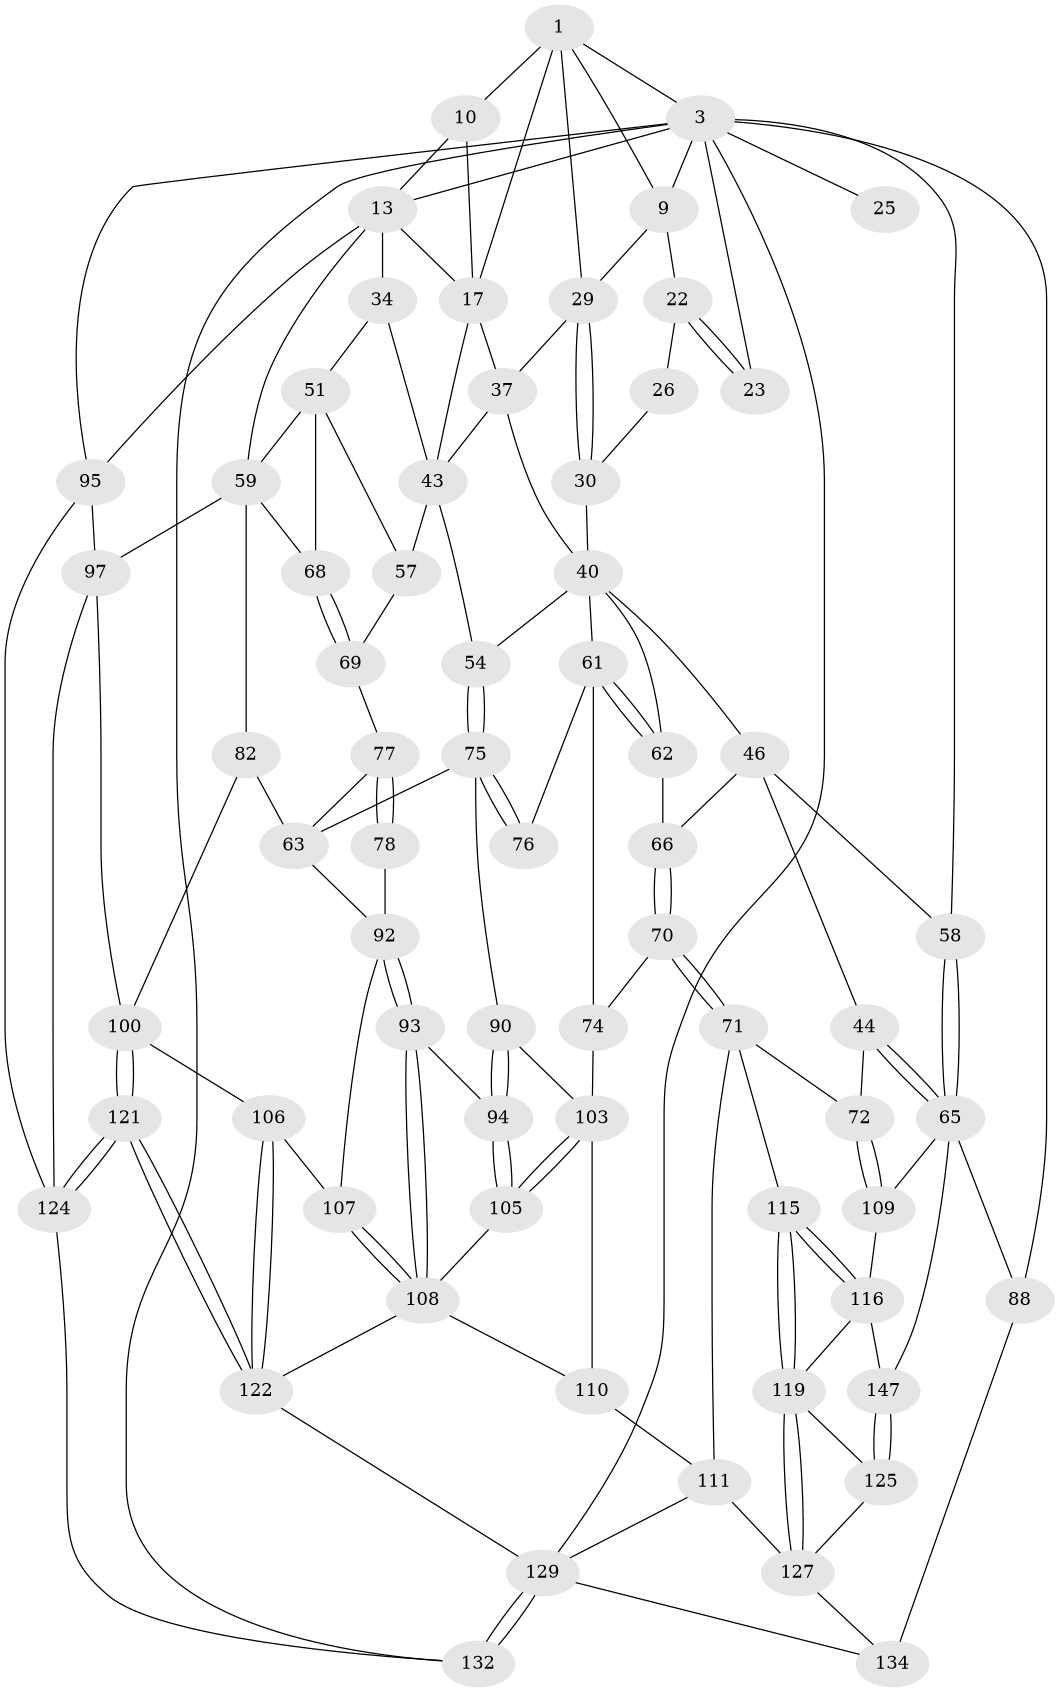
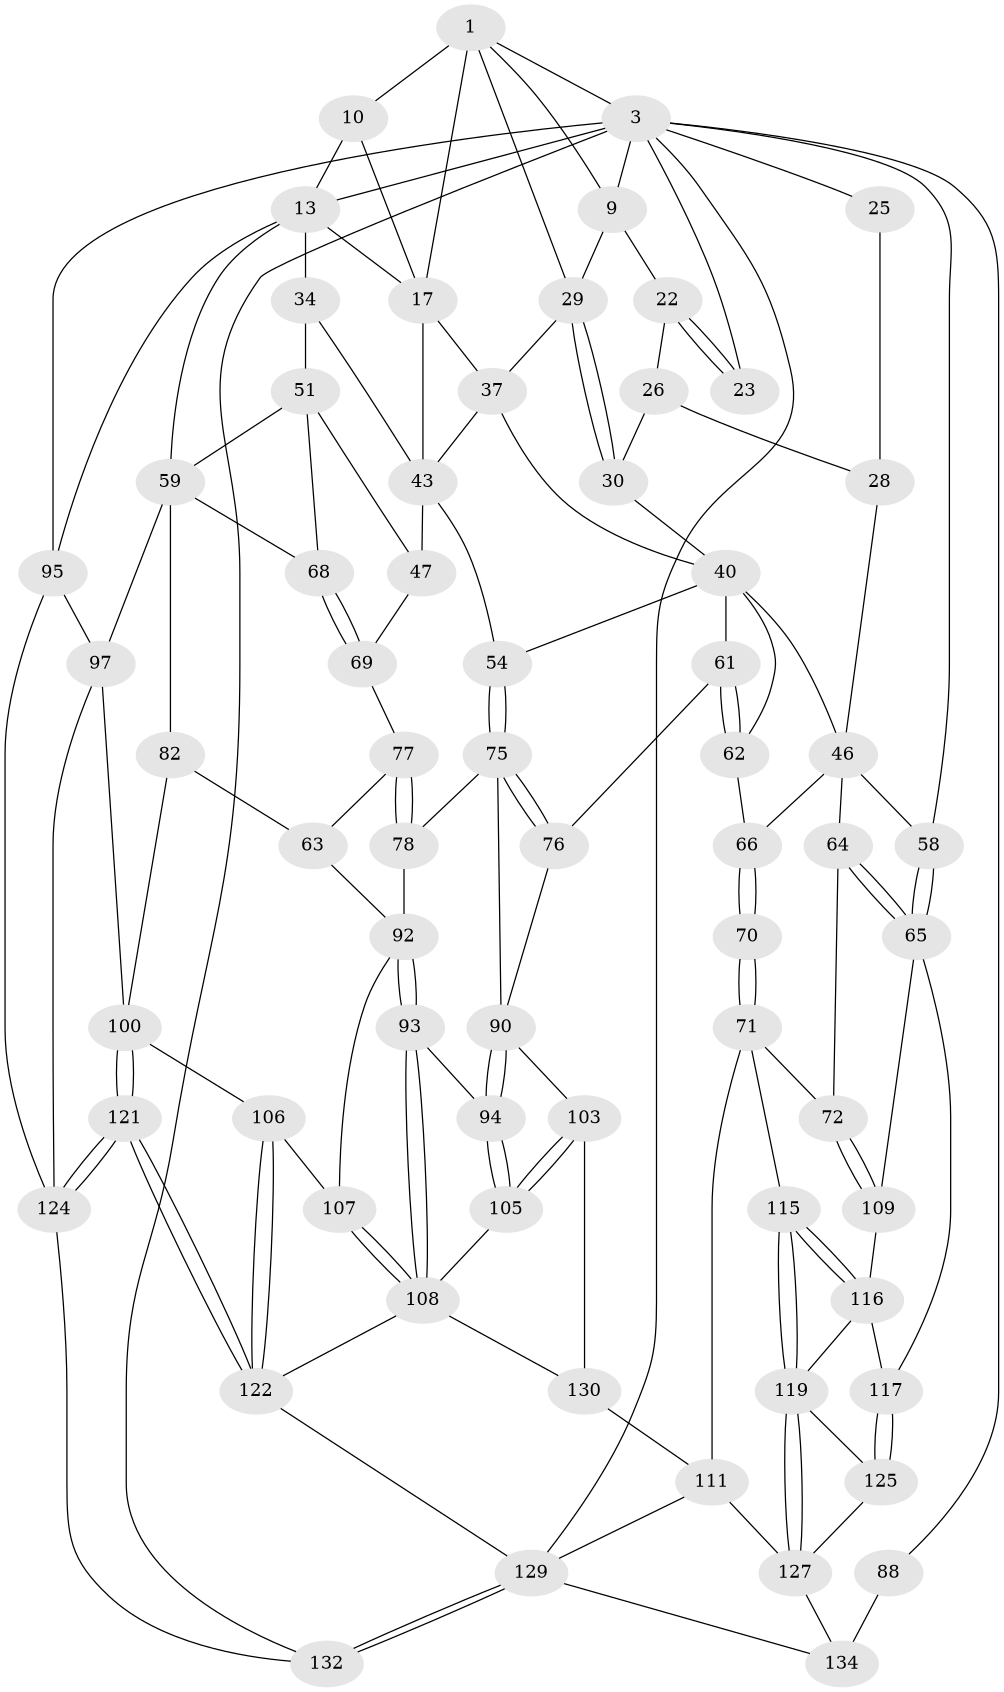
node "28": added
node "57": label "57" -> "47"
edge "75" -- "63": now "75" -- "78"
edge "76" -- "90": added
node "74": removed
node "44": label "44" -> "64"
edge "65" -- "88": removed
node "110": label "110" -> "130"
node "147": label "147" -> "117"
